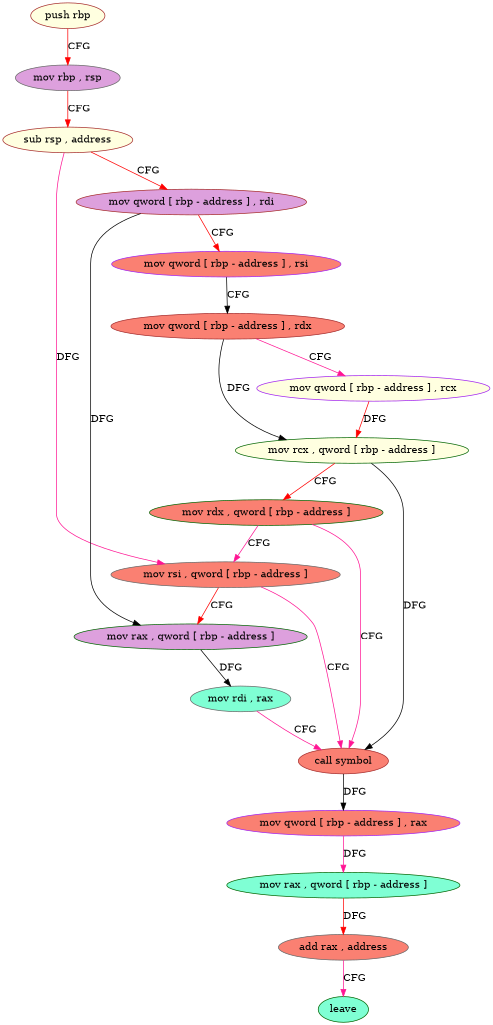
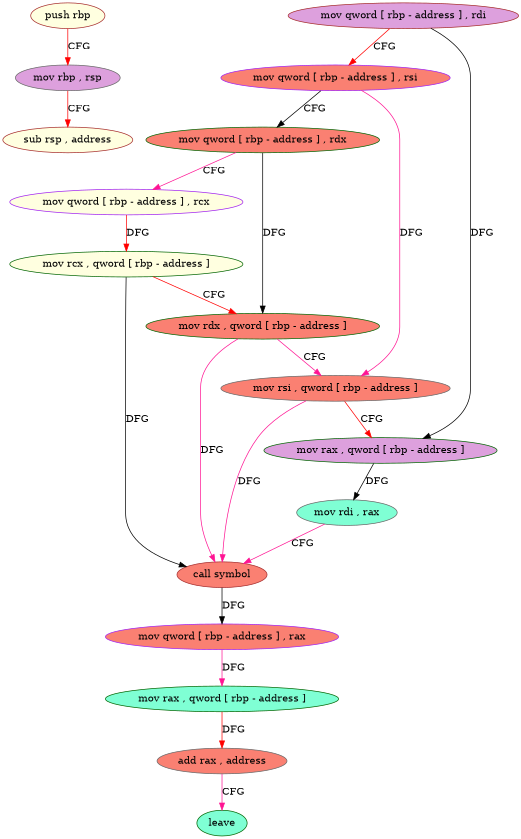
edge "sub rsp , address" -> "mov qword [ rbp - address ] , rdi": removed, label "CFG"
node "mov qword [ rbp - address ] , rdx": color brown -> darkgreen
edge "sub rsp , address" -> "mov rsi , qword [ rbp - address ]": now "mov qword [ rbp - address ] , rsi" -> "mov rsi , qword [ rbp - address ]"
edge "mov qword [ rbp - address ] , rdx" -> "mov rcx , qword [ rbp - address ]": now "mov qword [ rbp - address ] , rdx" -> "mov rdx , qword [ rbp - address ]"
edge "mov rdx , qword [ rbp - address ]" -> "call symbol": label "CFG" -> "DFG"
edge "mov rsi , qword [ rbp - address ]" -> "call symbol": label "CFG" -> "DFG"
